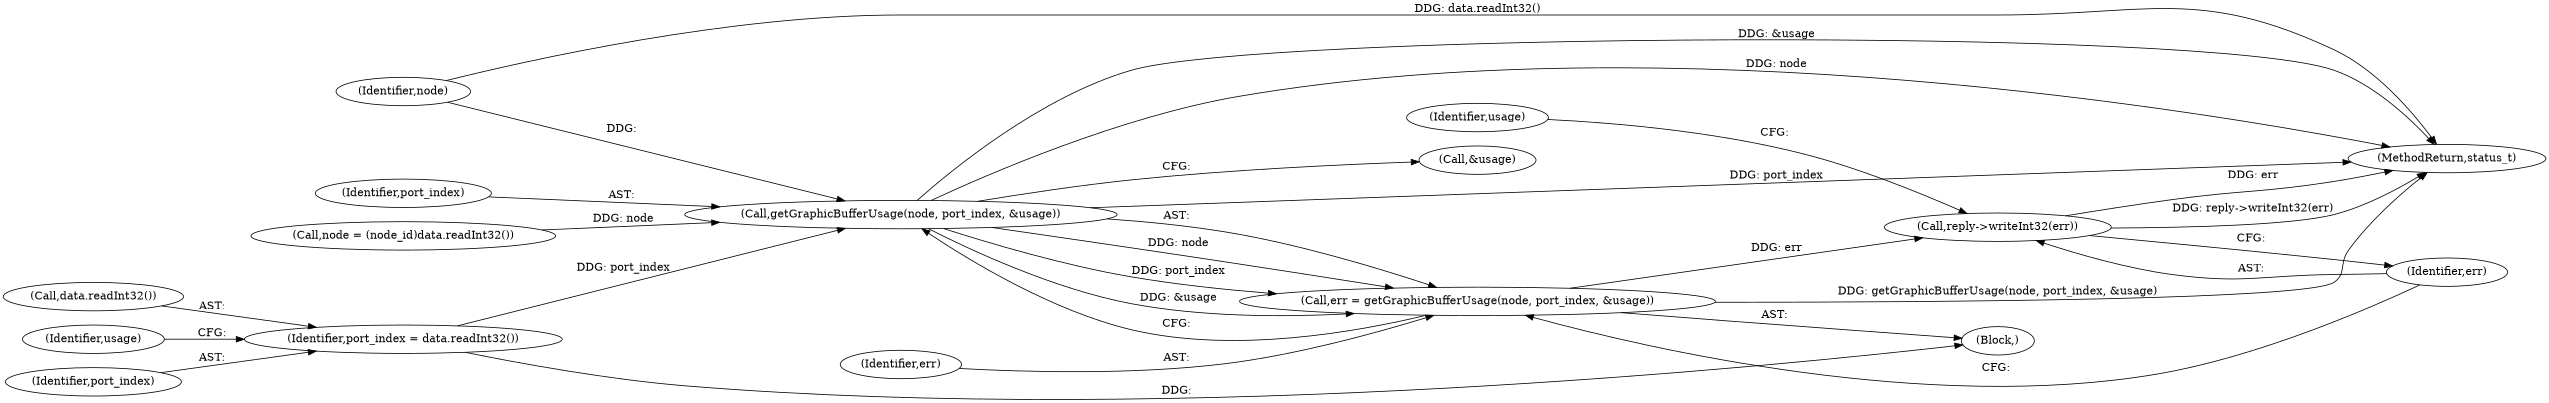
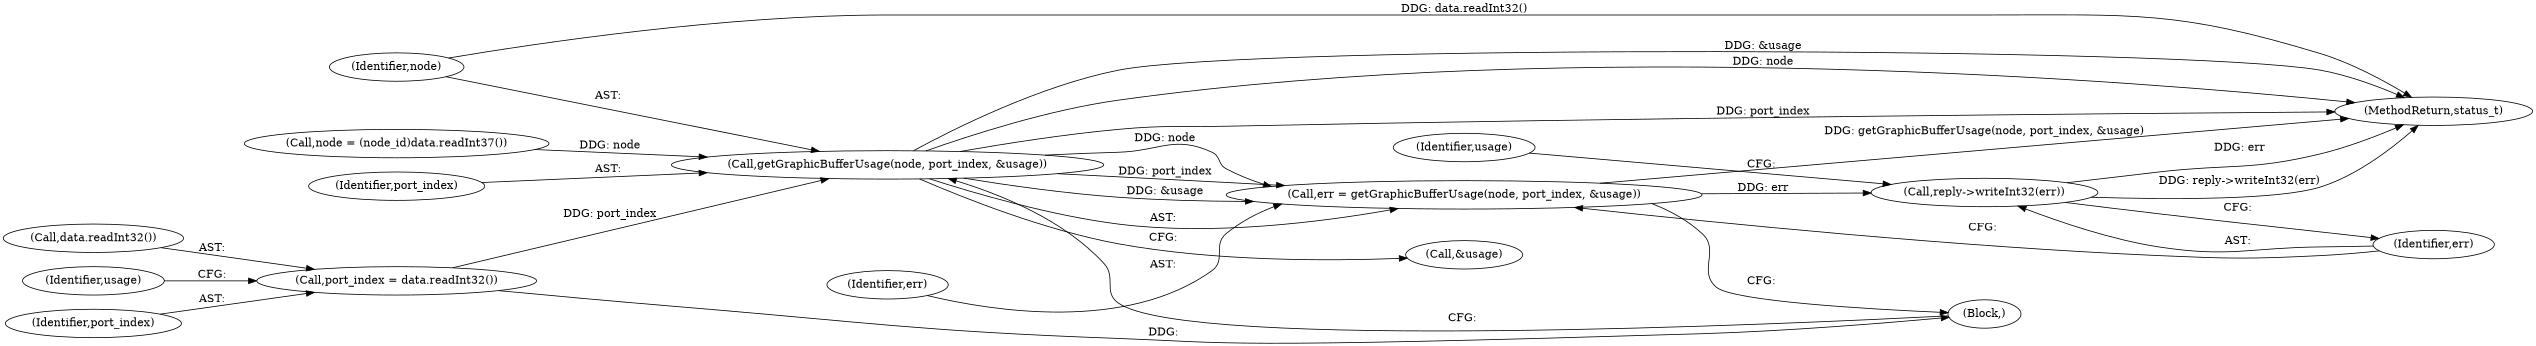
edge "(Identifier,node)" -> "(Call,getGraphicBufferUsage(node, port_index, &usage))": label "DDG: " -> "AST: "
node "(Call,node = (node_id)data.readInt32())": label "(Call,node = (node_id)data.readInt32())" -> "(Call,node = (node_id)data.readInt37())"
edge "(Call,err = getGraphicBufferUsage(node, port_index, &usage))" -> "(Block,)": label "AST: " -> "CFG: "
edge "(Call,err = getGraphicBufferUsage(node, port_index, &usage))" -> "(Call,getGraphicBufferUsage(node, port_index, &usage))": now "(Block,)" -> "(Call,getGraphicBufferUsage(node, port_index, &usage))"
node "(Identifier,port_index = data.readInt32())": label "(Identifier,port_index = data.readInt32())" -> "(Call,port_index = data.readInt32())"
